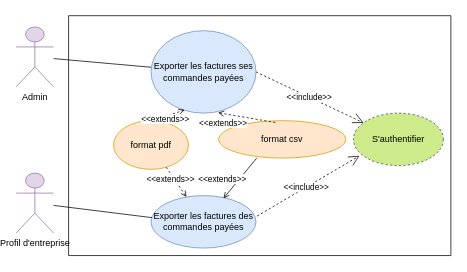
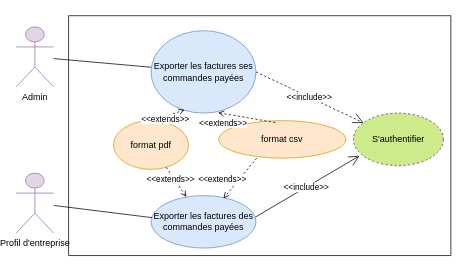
edge "format csv" -> "Exporter les factures des commandes payées": style solid -> dashed
edge "Exporter les factures des commandes payées" -> "S'authentifier": style dashed -> solid
